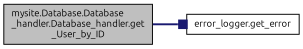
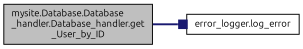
node "error_logger.get_error": label "error_logger.get_error" -> "error_logger.log_error"
